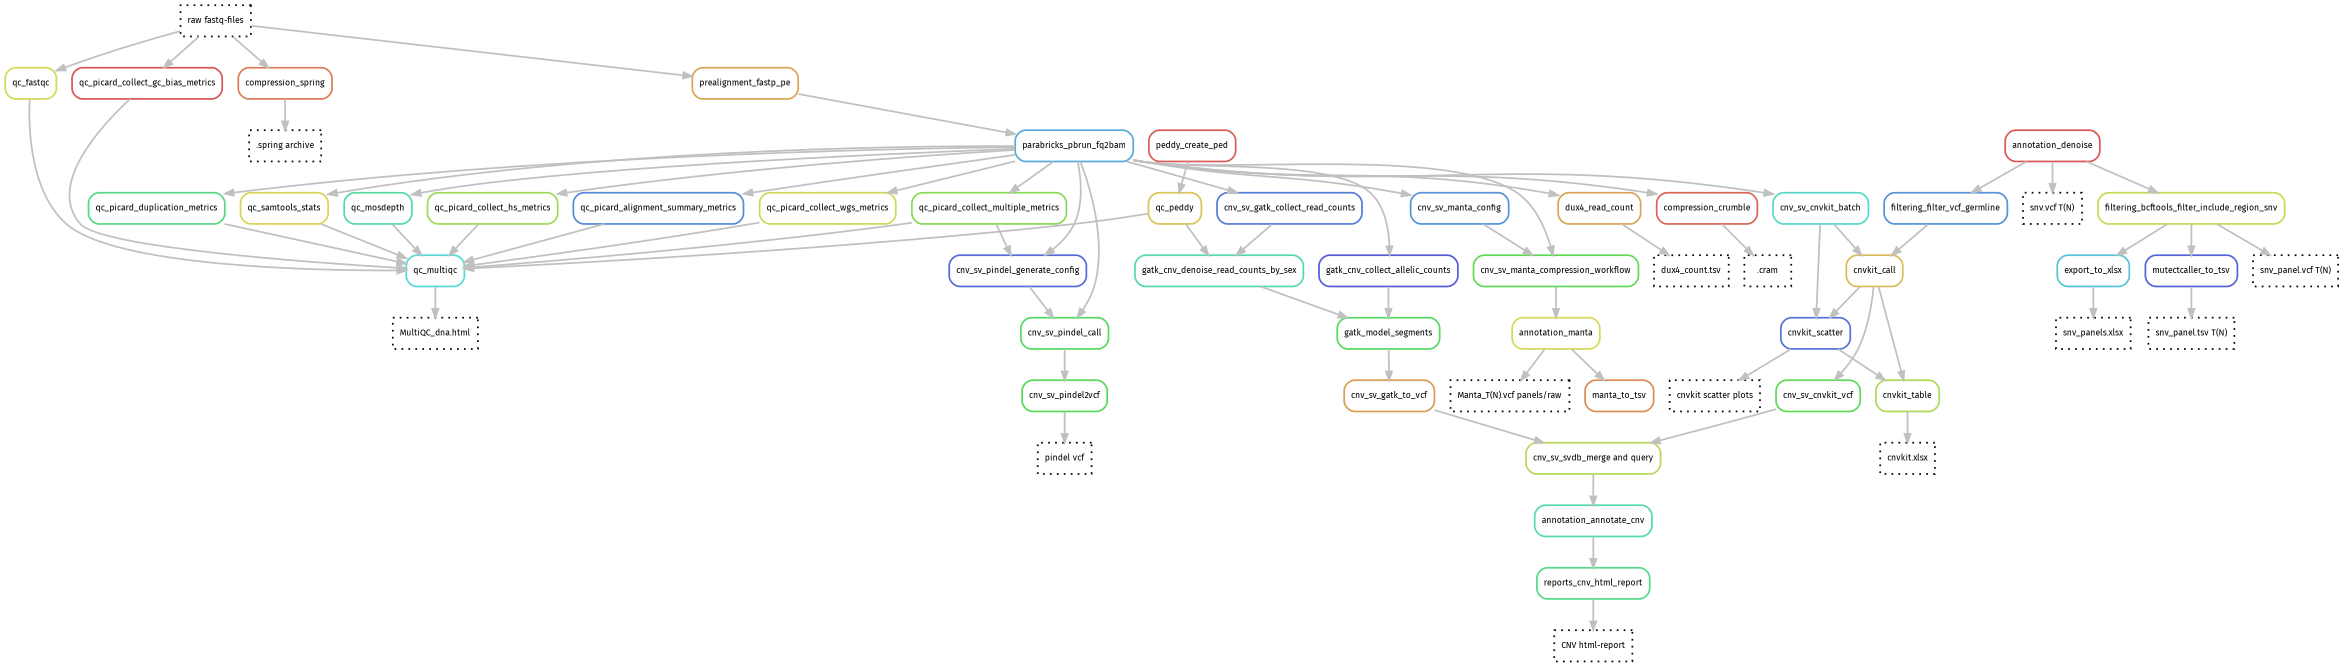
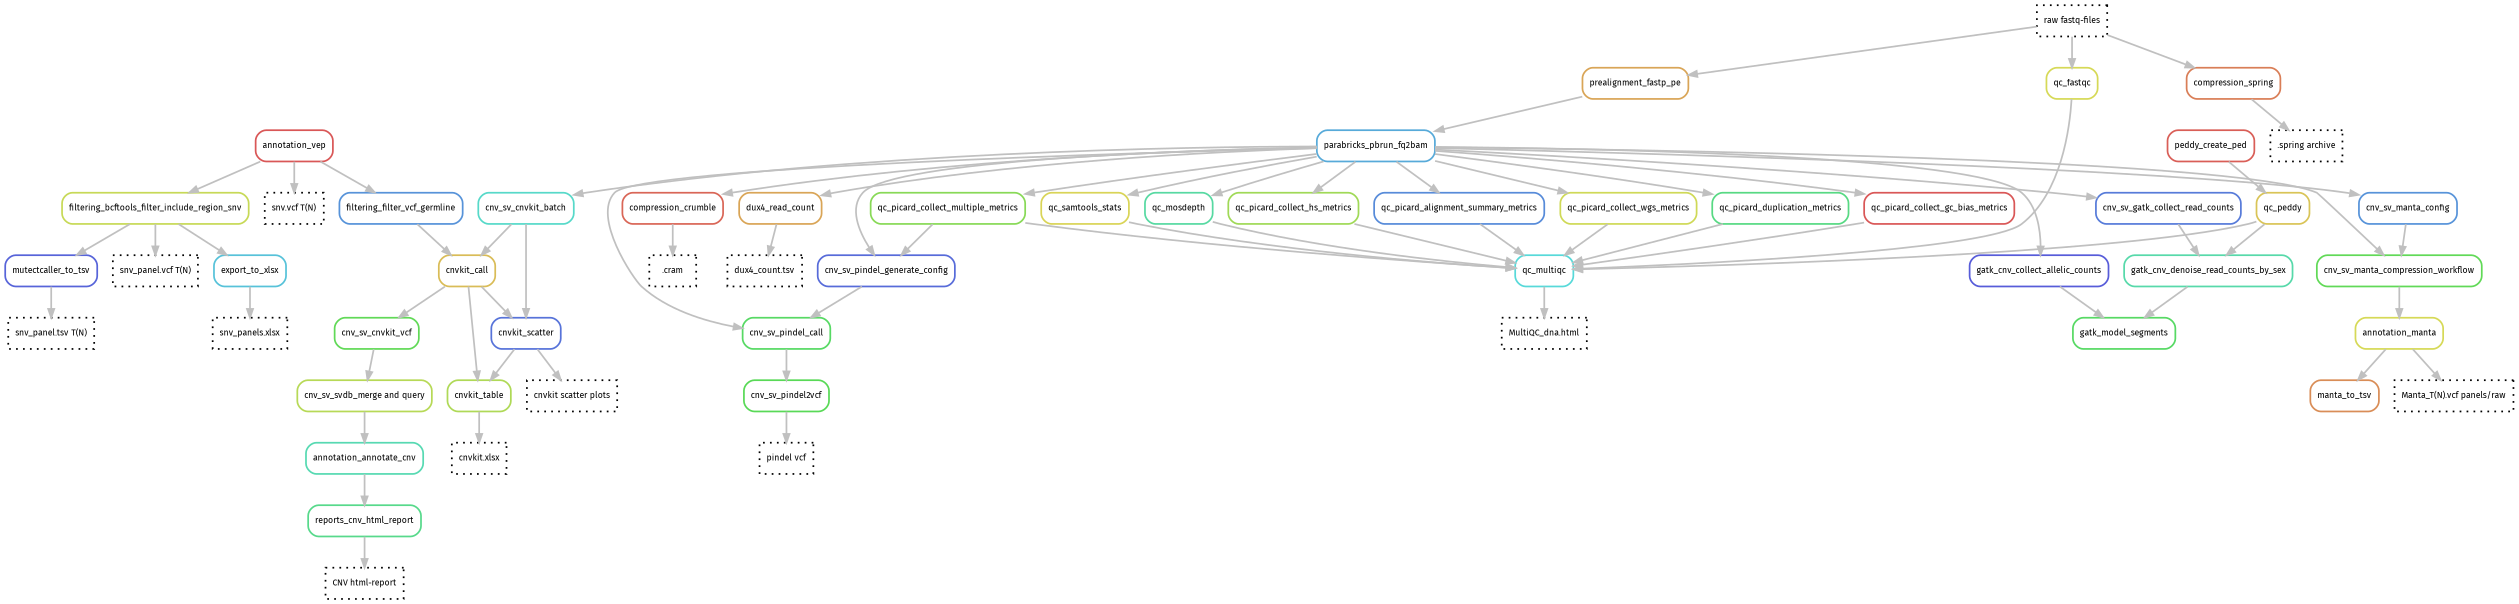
edge "raw fastq-files" -> "qc_picard_collect_gc_bias_metrics": now "parabricks_pbrun_fq2bam" -> "qc_picard_collect_gc_bias_metrics"
node "annotation_denoise": label "annotation_denoise" -> "annotation_vep"
node "cnv_sv_gatk_to_vcf": removed
